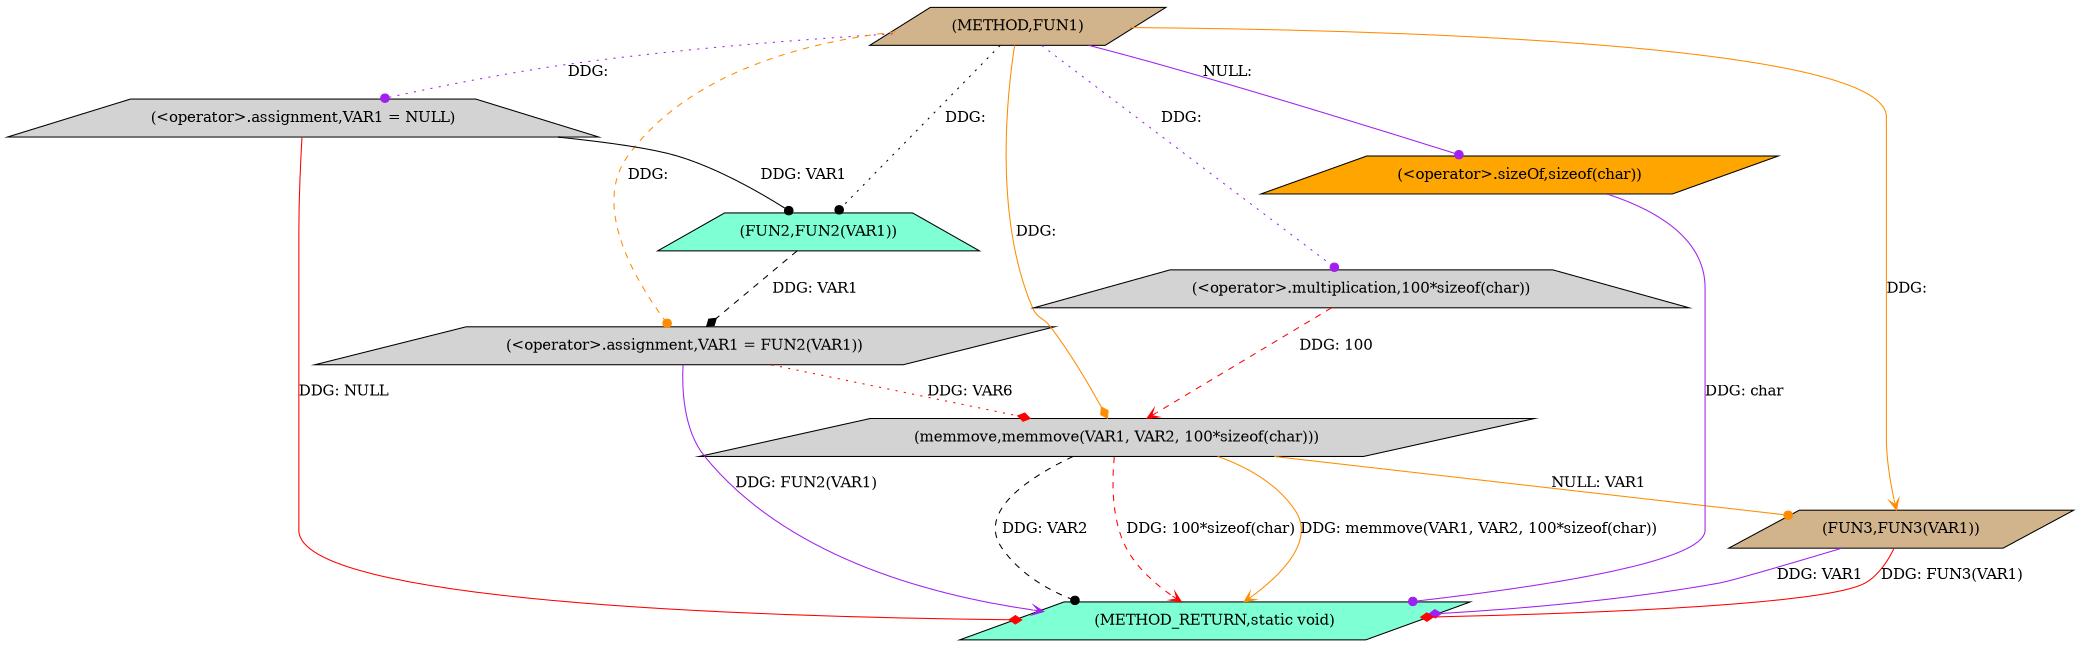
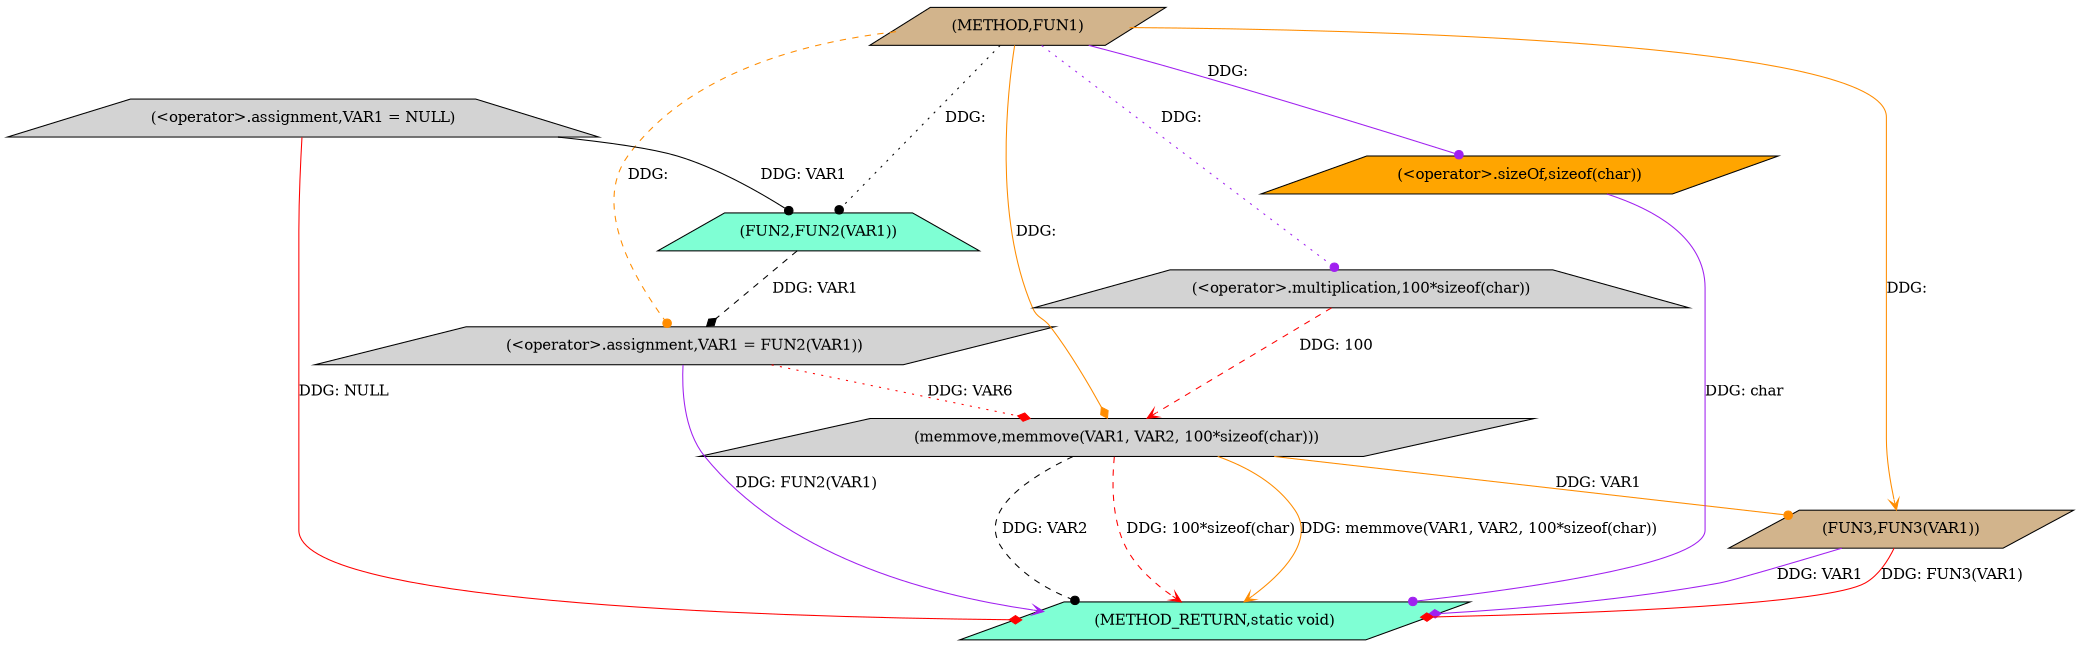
edge "(METHOD,FUN1)" -> "(<operator>.assignment,VAR1 = NULL)": removed, label "DDG:"
edge "(METHOD,FUN1)" -> "(<operator>.sizeOf,sizeof(char))": label "NULL: " -> "DDG: "
edge "(memmove,memmove(VAR1, VAR2, 100*sizeof(char)))" -> "(FUN3,FUN3(VAR1))": label "NULL: VAR1" -> "DDG: VAR1"
